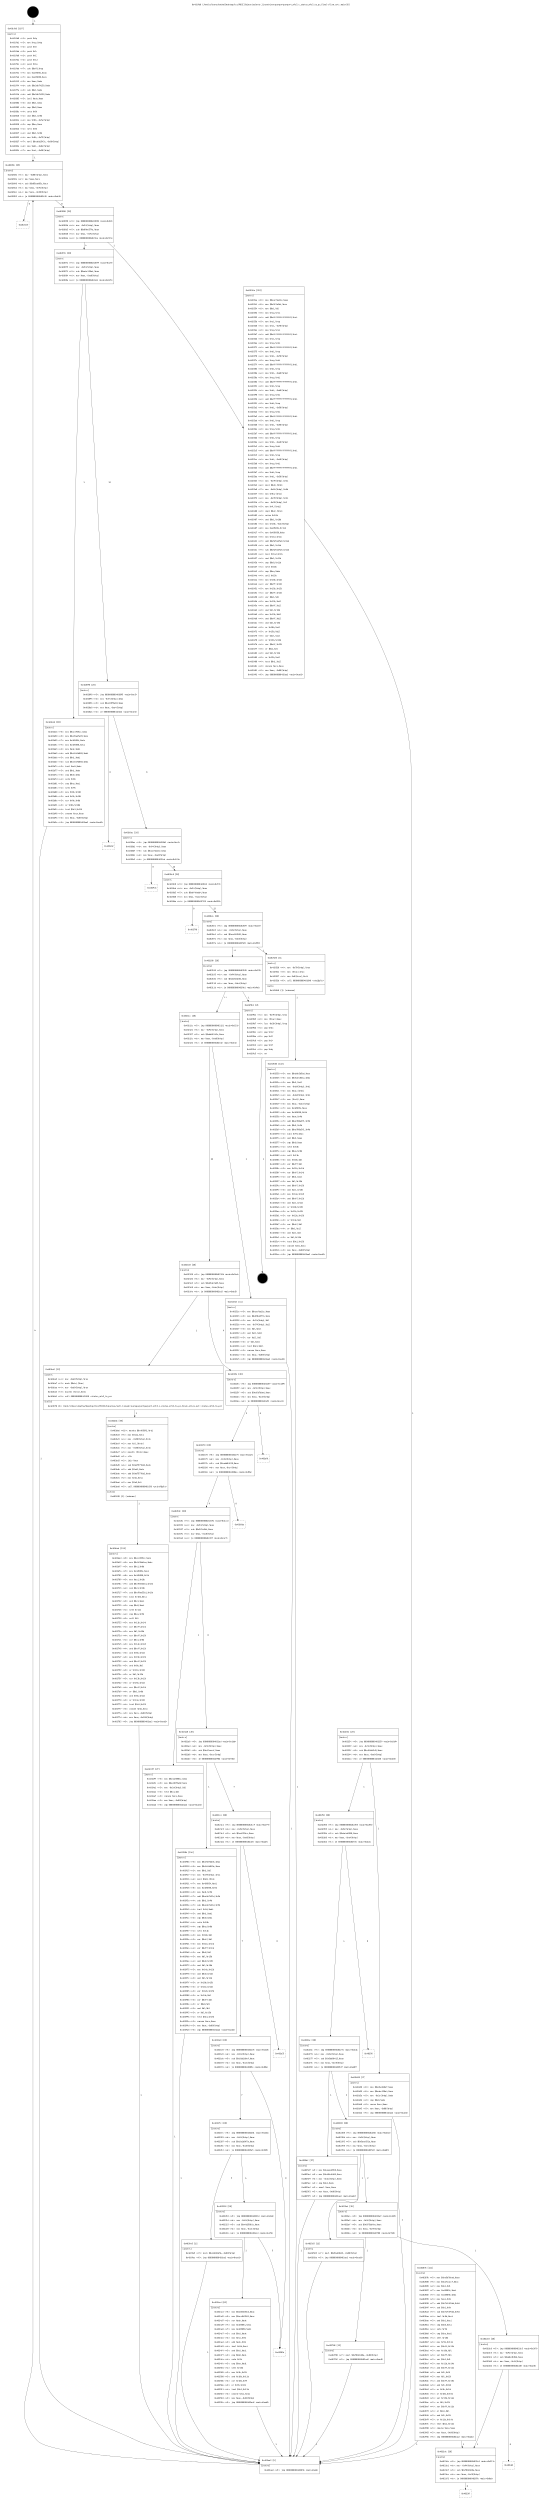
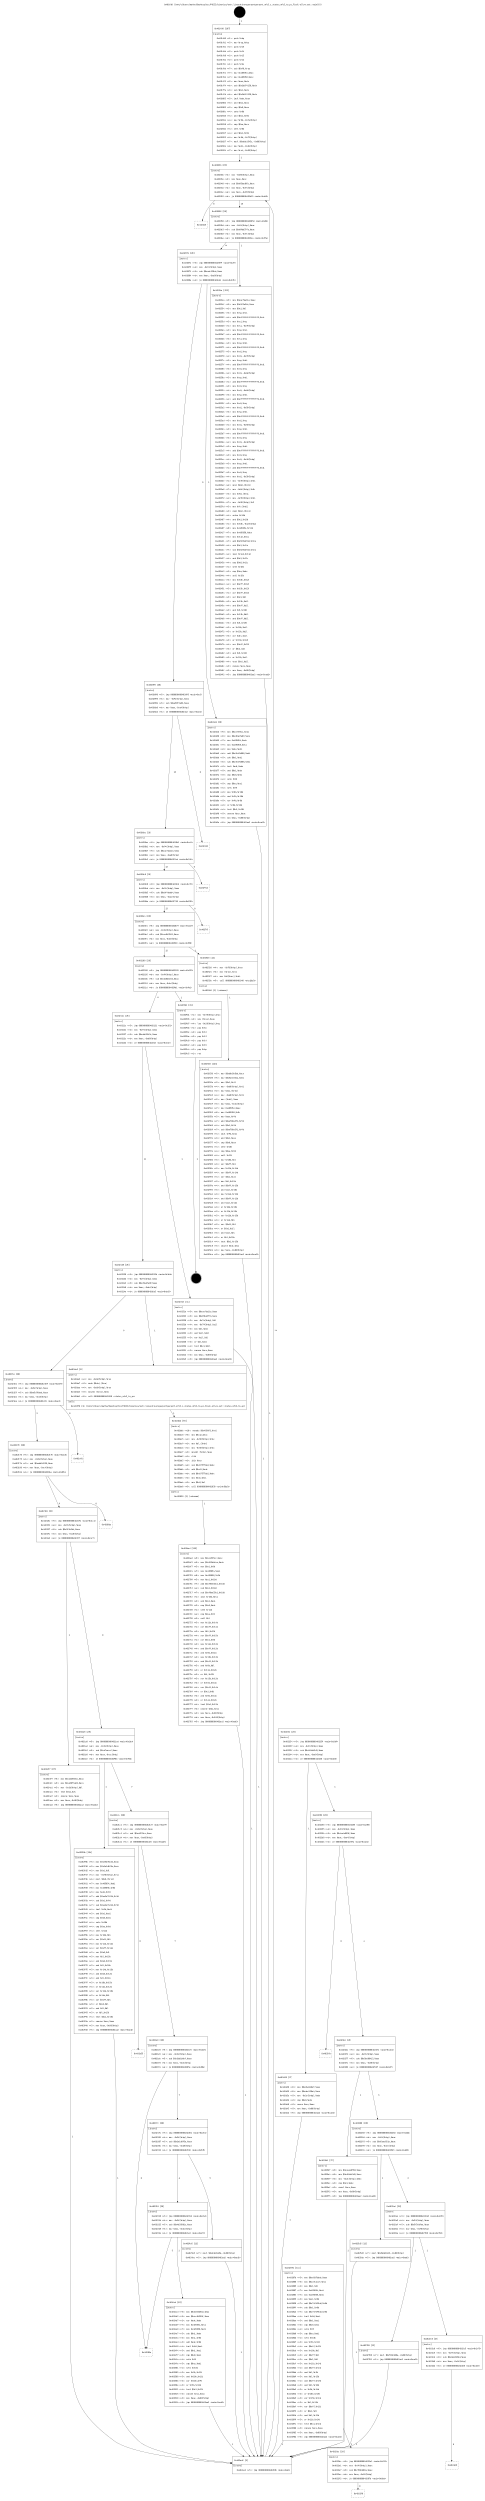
edge "0x4022c0 [28]" -> "0x4022dc [28]": removed, label "1"
